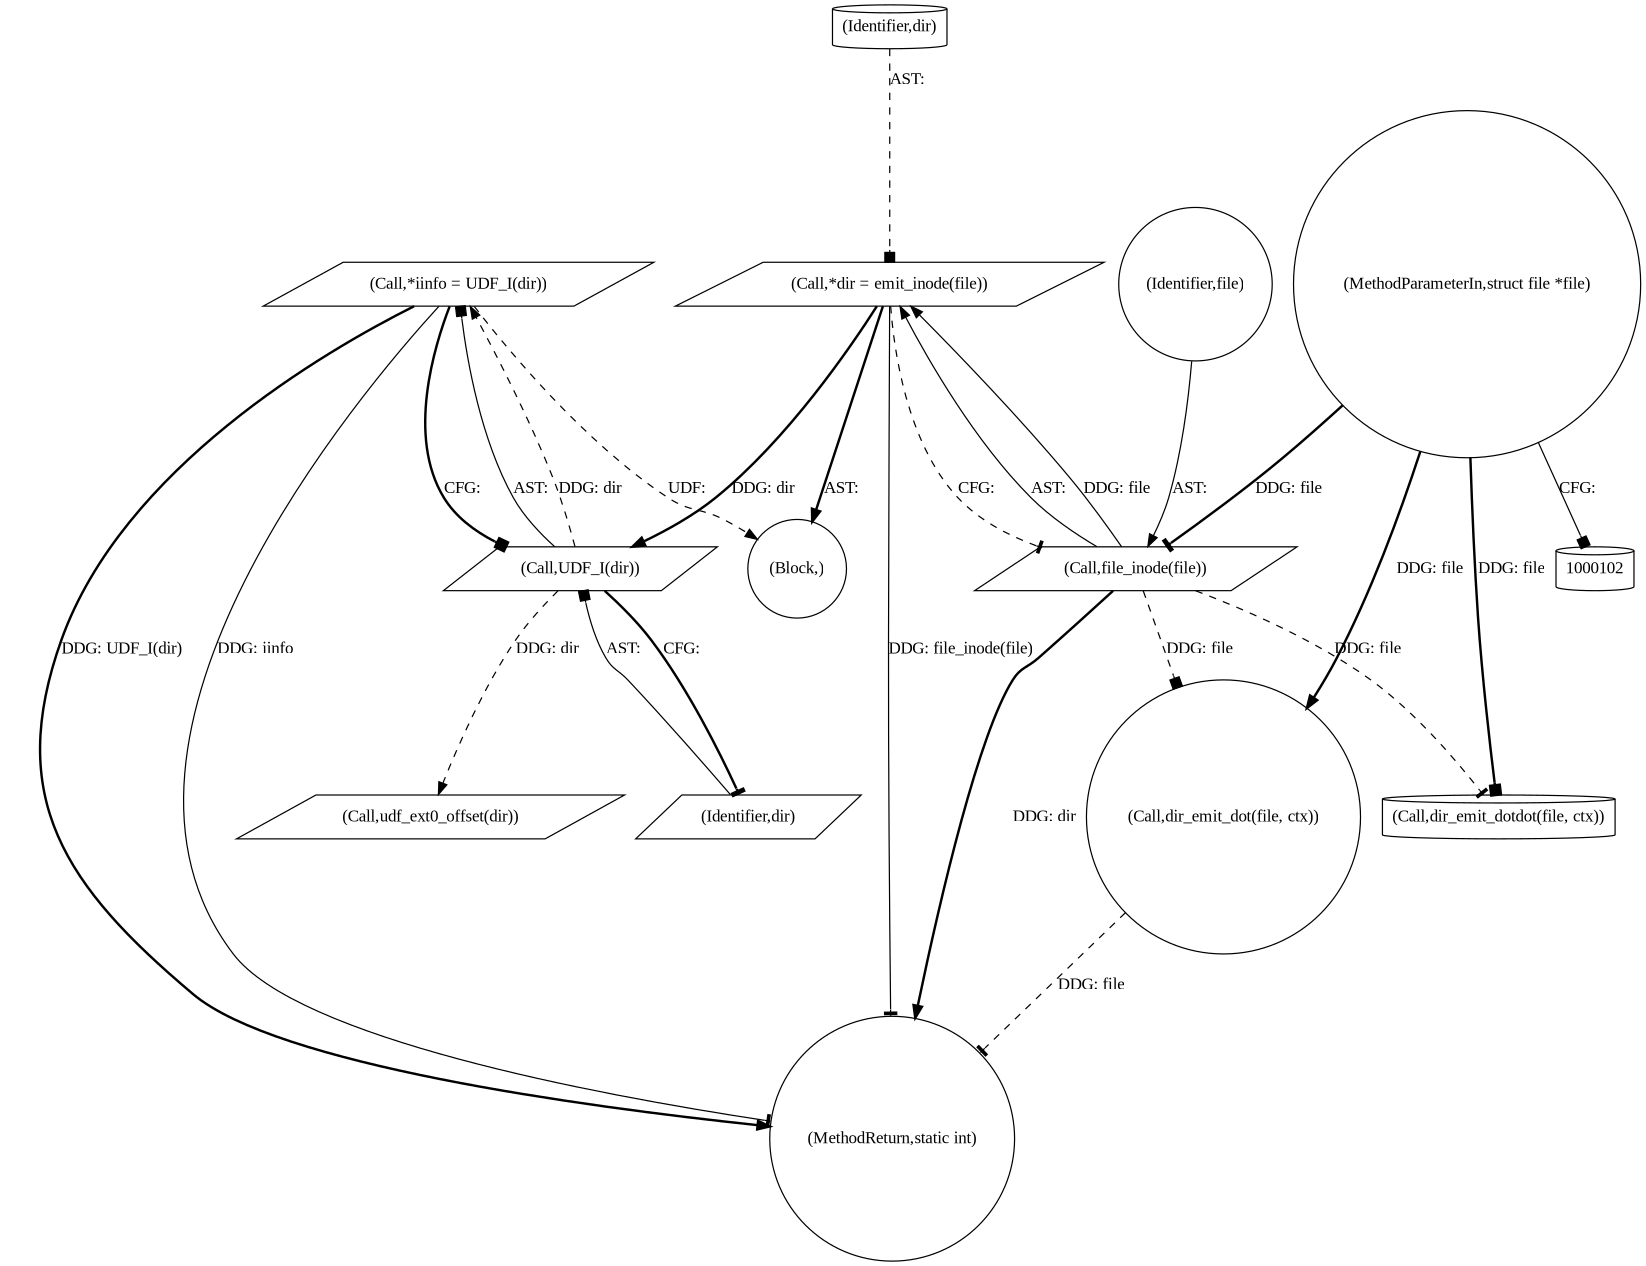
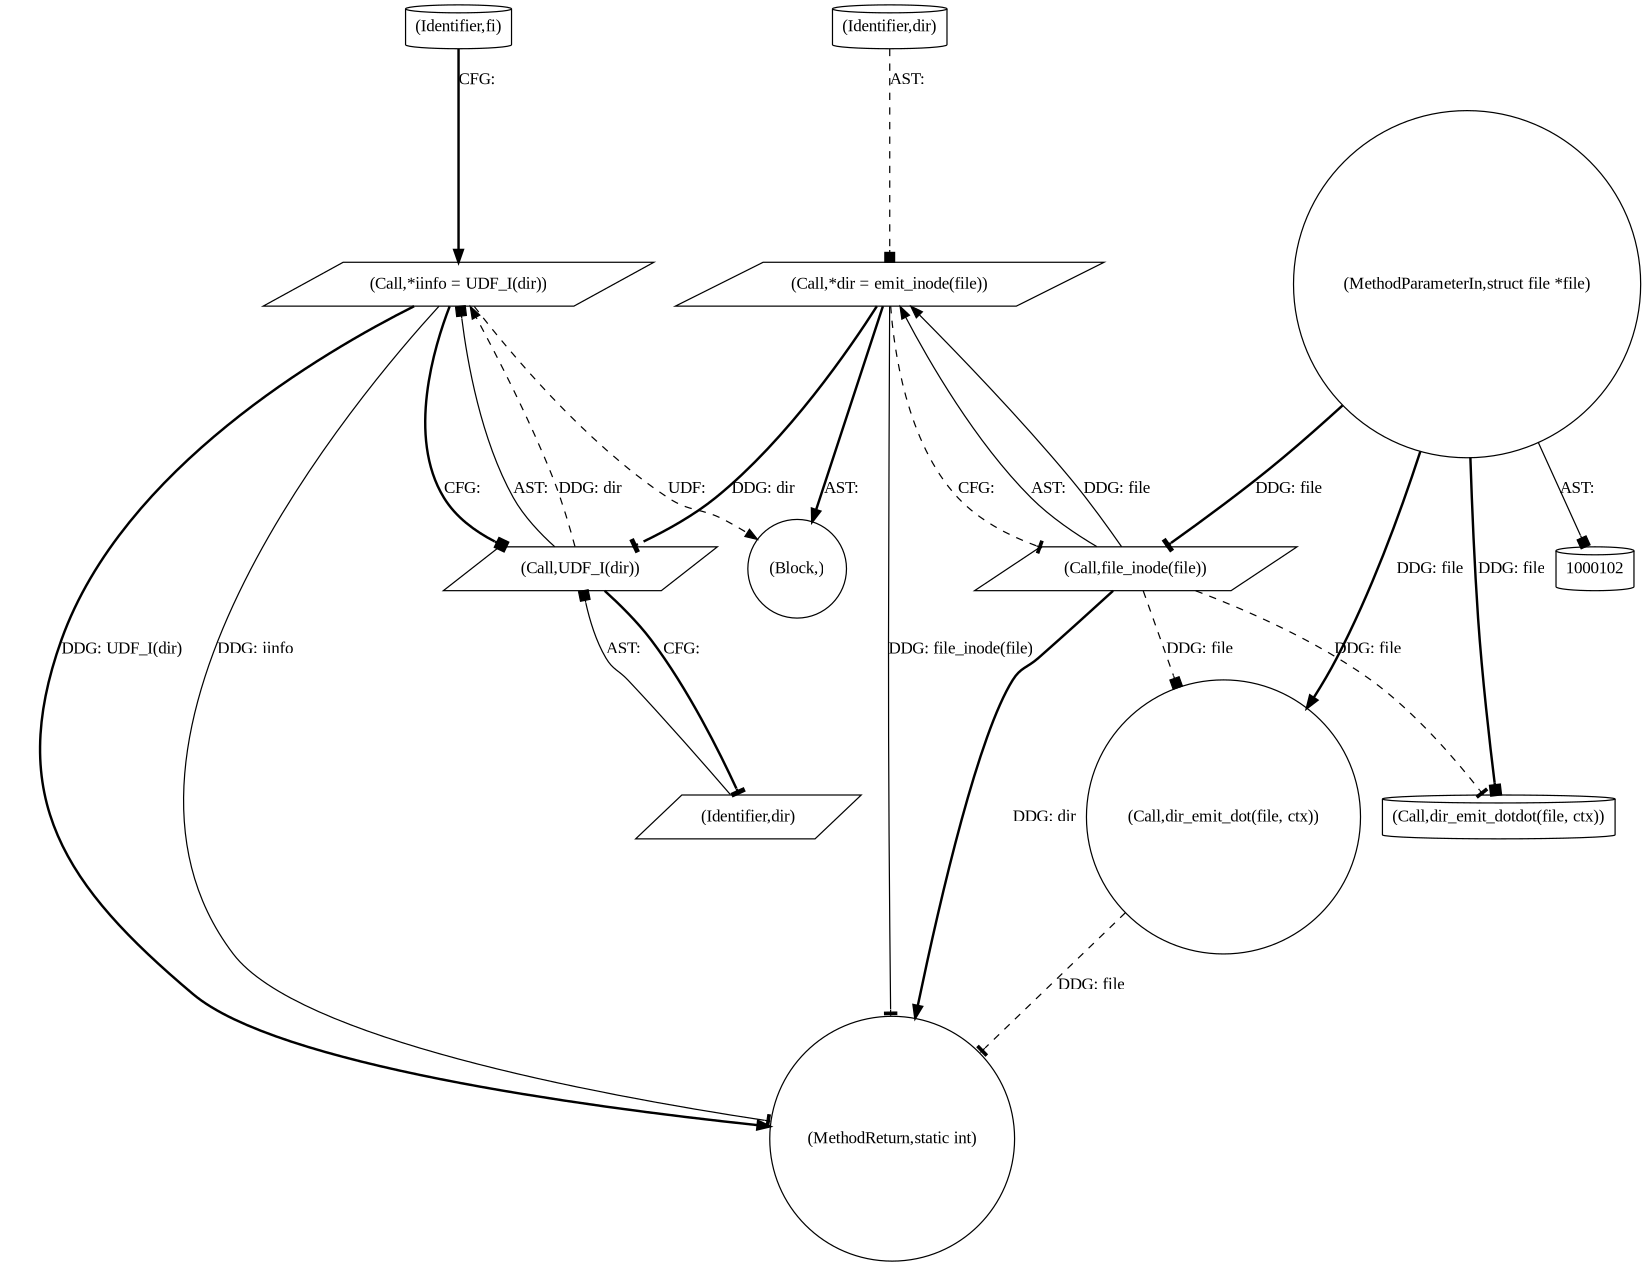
node "(Identifier,fi)": added
node "(Identifier,file)": removed
edge "(Call,*dir = emit_inode(file))" -> "(Call,UDF_I(dir))": arrowhead normal -> tee
edge "(MethodParameterIn,struct file *file)" -> "1000102": label "CFG: " -> "AST: "
node "(Call,udf_ext0_offset(dir))": removed
